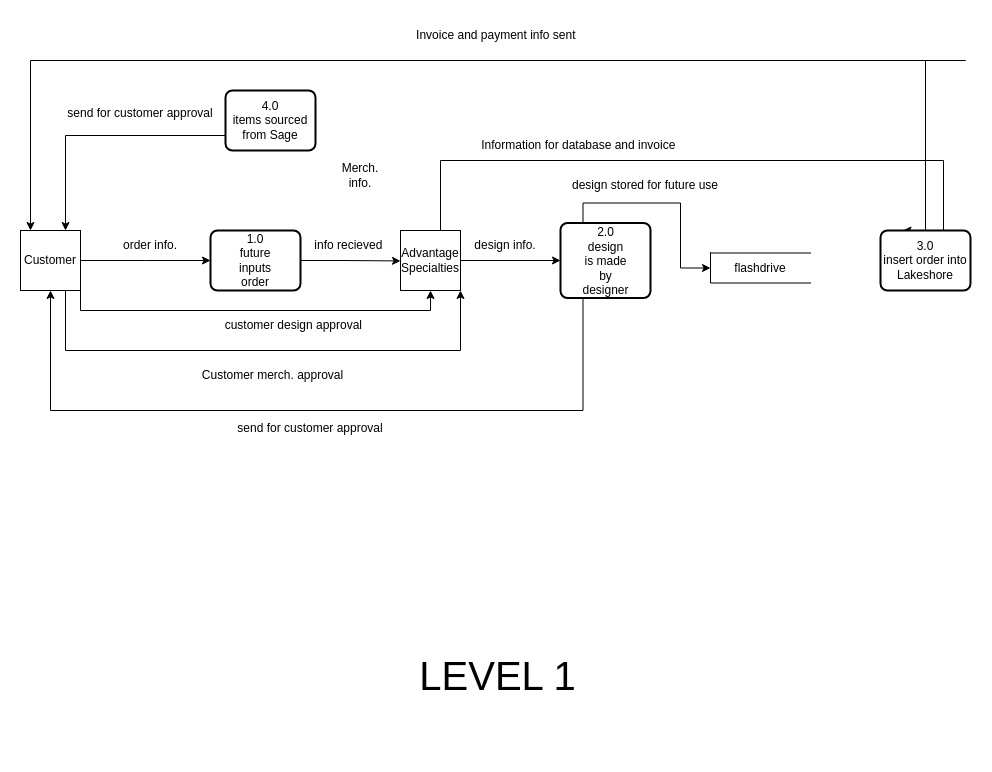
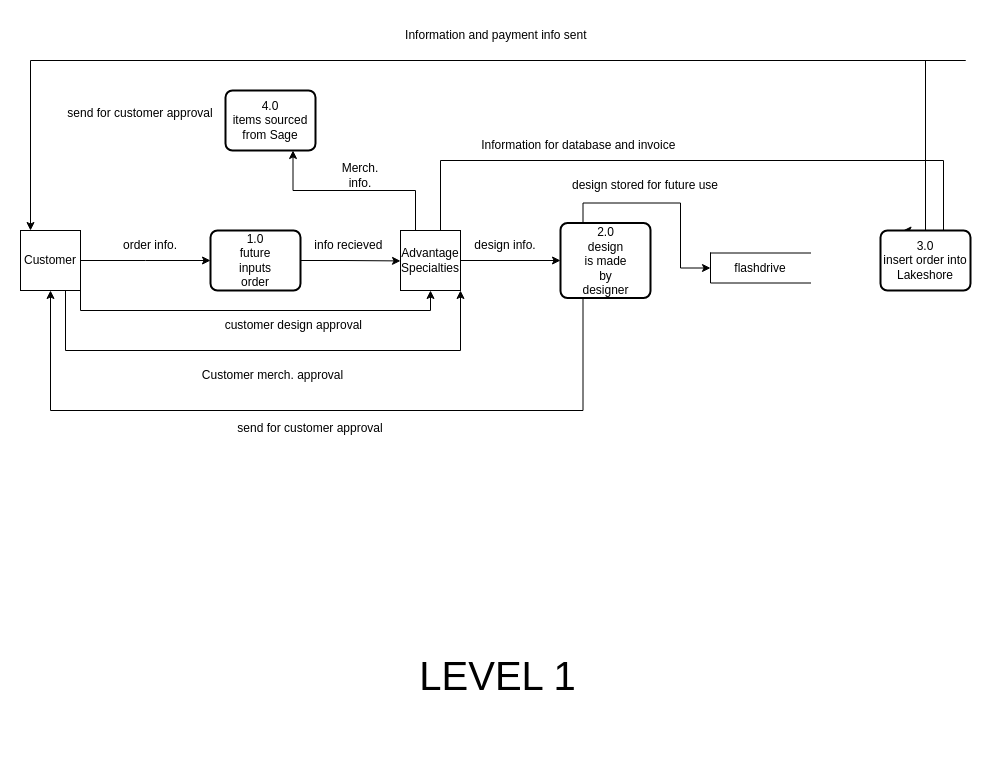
node "Invoice and payment info sent": label "Invoice and payment info sent" -> "Information and payment info sent"
edge "4.0 items sourced from Sage" -> "Customer": removed
edge "Advantage Specialties" -> "4.0 items sourced from Sage": added
